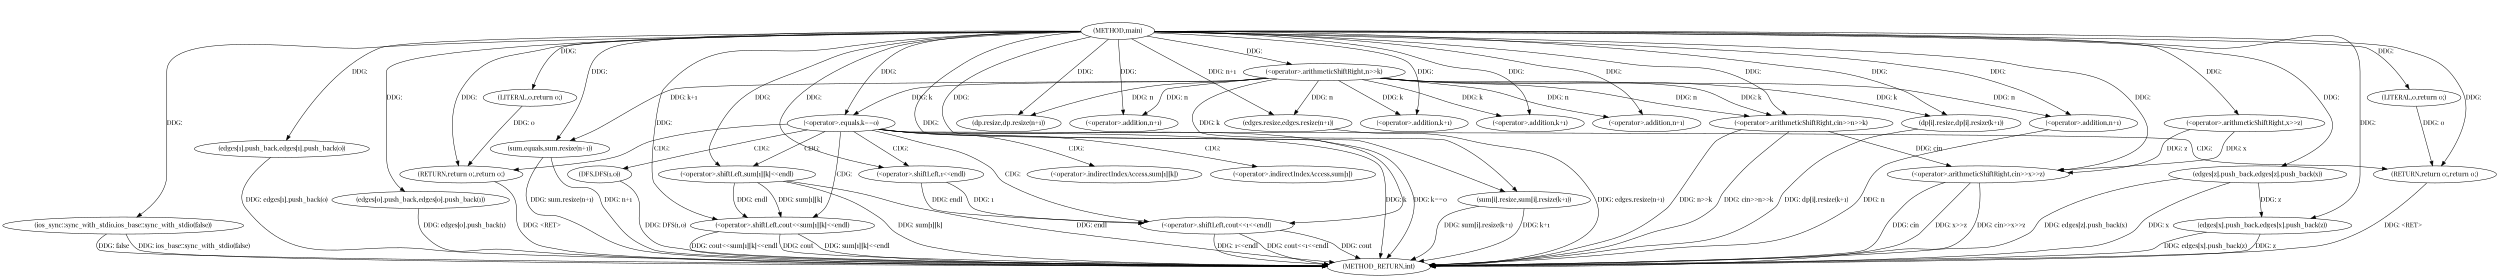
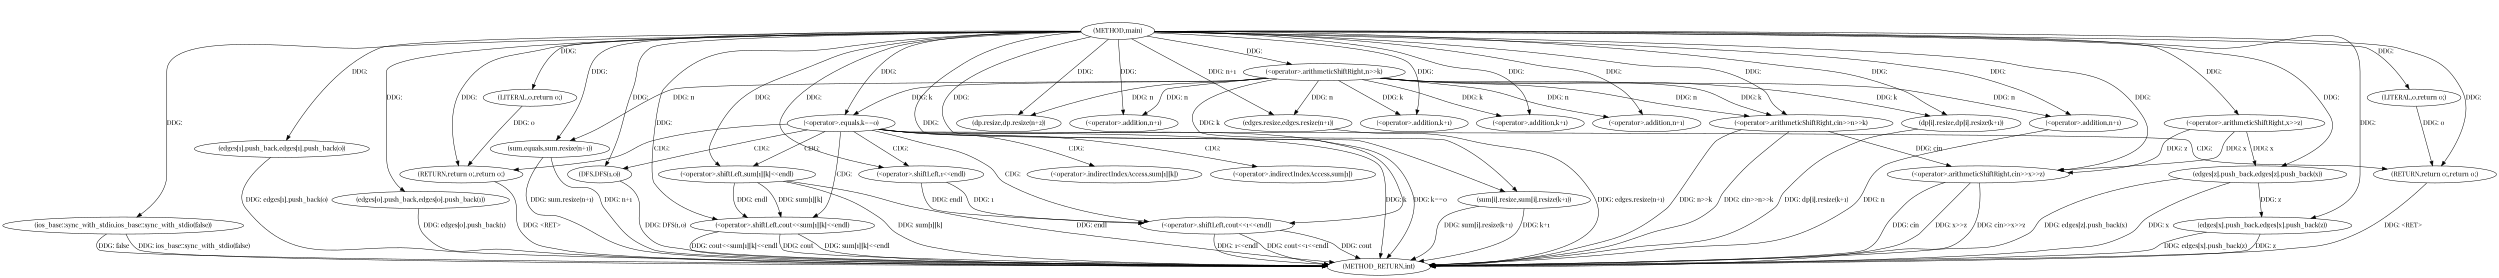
edge "(METHOD,main)" -> "(DFS,DFS(1,0))": added, label "DDG:"
edge "(<operator>.arithmeticShiftRight,n>>k)" -> "(sum.equals,sum.resize(n+1))": label "DDG: k+1" -> "DDG: n"
node "(dp.resize,dp.resize(n+1))": label "(dp.resize,dp.resize(n+1))" -> "(dp.resize,dp.resize(n+2))"
edge "(<operator>.arithmeticShiftRight,x>>z)" -> "(edges[z].push_back,edges[z].push_back(x))": added, label "DDG: x"
node "(ios_sync::sync_with_stdio,ios_base::sync_with_stdio(false))": label "(ios_sync::sync_with_stdio,ios_base::sync_with_stdio(false))" -> "(ios_base::sync_with_stdio,ios_base::sync_with_stdio(false))"
